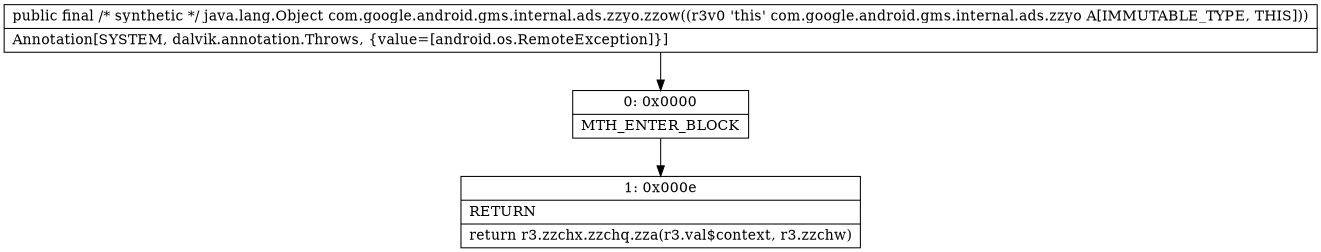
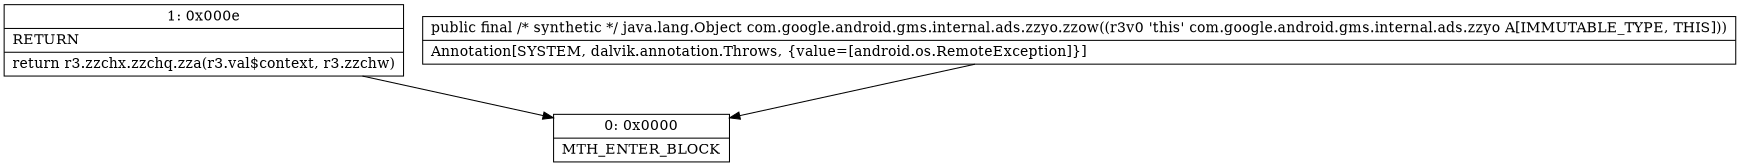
edge "0: 0x0000" -> "1: 0x000e": reversed
